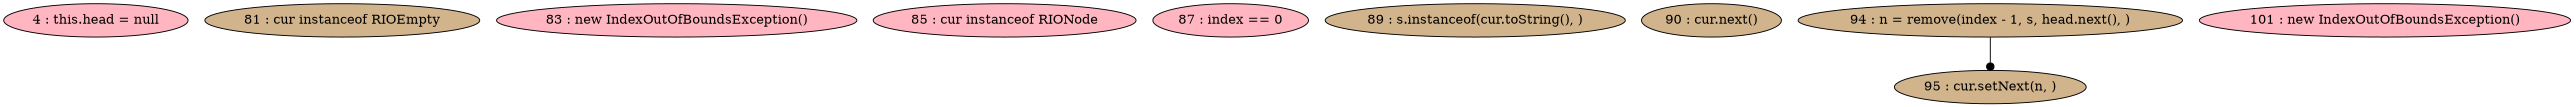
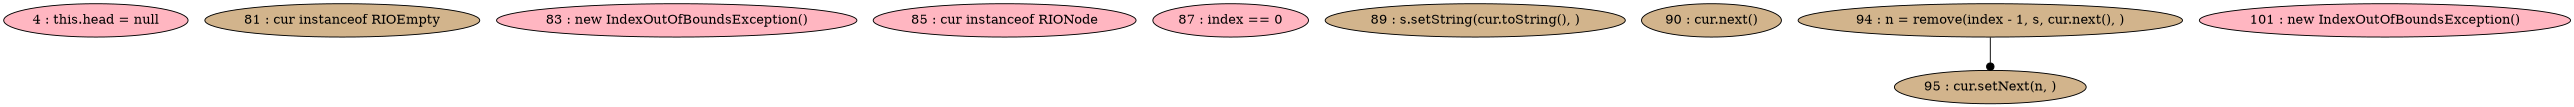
node "89 : s.instanceof(cur.toString(), )": label "89 : s.instanceof(cur.toString(), )" -> "89 : s.setString(cur.toString(), )"
node "94 : n = remove(index - 1, s, head.next(), )": label "94 : n = remove(index - 1, s, head.next(), )" -> "94 : n = remove(index - 1, s, cur.next(), )"
